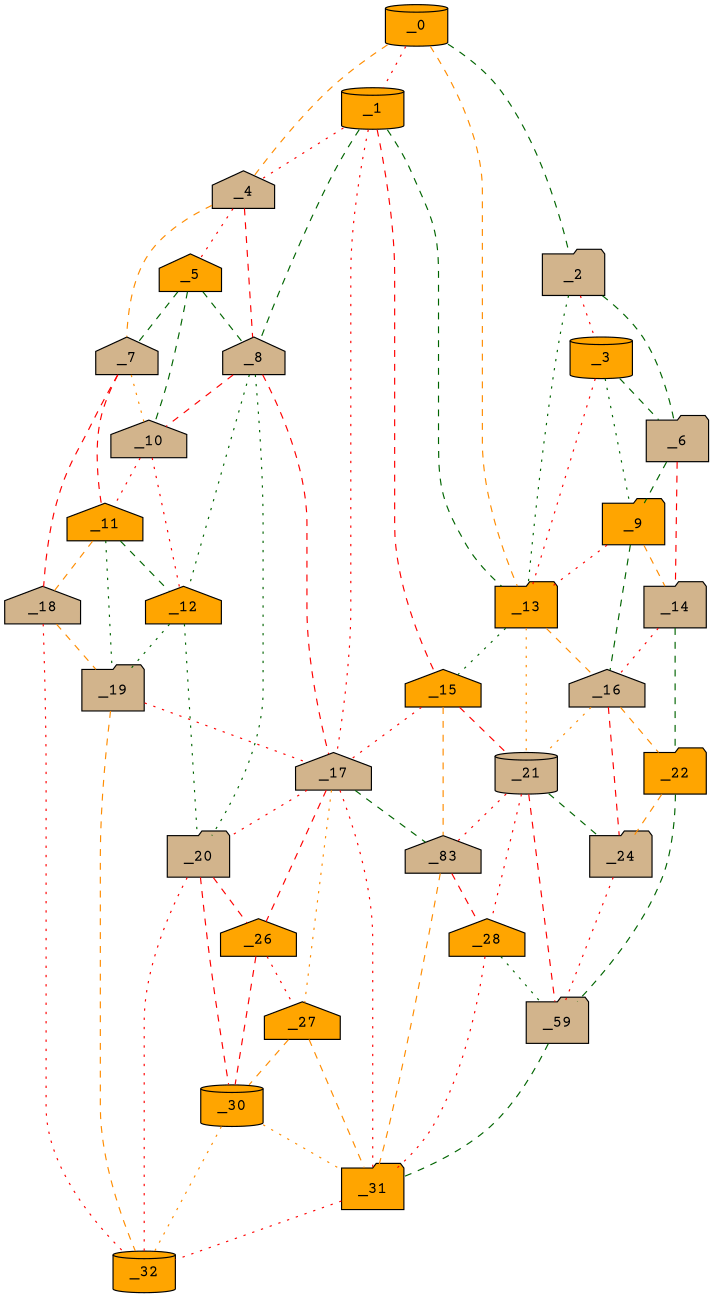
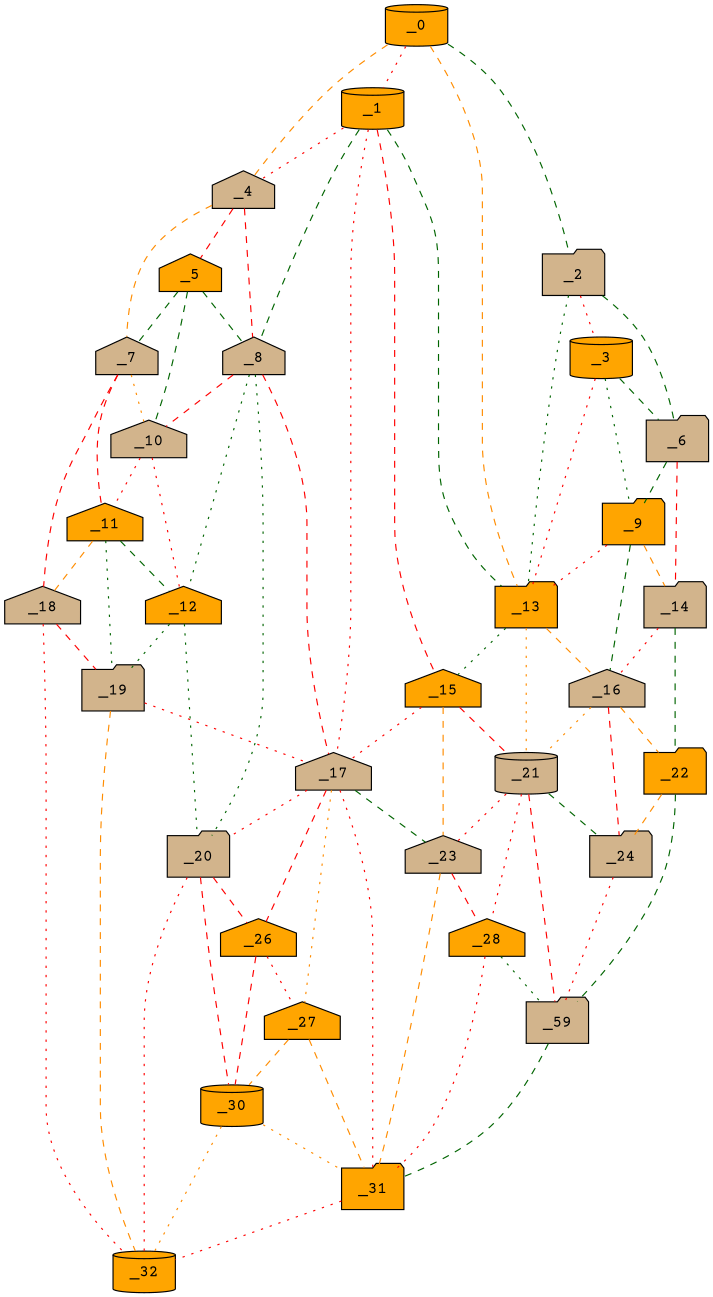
edge "_4" -- "_5": style dotted -> dashed
edge "_18" -- "_19": color darkorange -> red
node "_83": label "_83" -> "_23"
